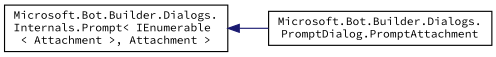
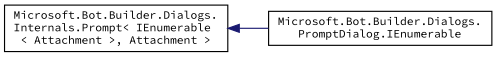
node "Microsoft.Bot.Builder.Dialogs. PromptDialog.PromptAttachment": label "Microsoft.Bot.Builder.Dialogs. PromptDialog.PromptAttachment" -> "Microsoft.Bot.Builder.Dialogs. PromptDialog.IEnumerable"
